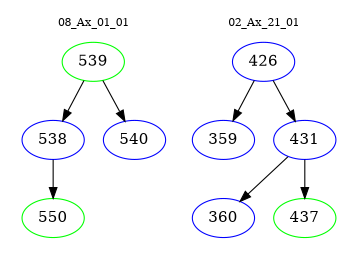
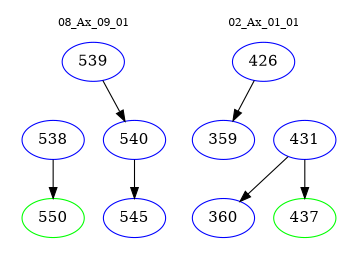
cluster "08_Ax_01_01": label "08_Ax_01_01" -> "08_Ax_09_01"
cluster "02_Ax_21_01": label "02_Ax_21_01" -> "02_Ax_01_01"
node "539": color green -> blue
edge "539" -> "538": removed
edge "426" -> "431": removed
node "545": added
